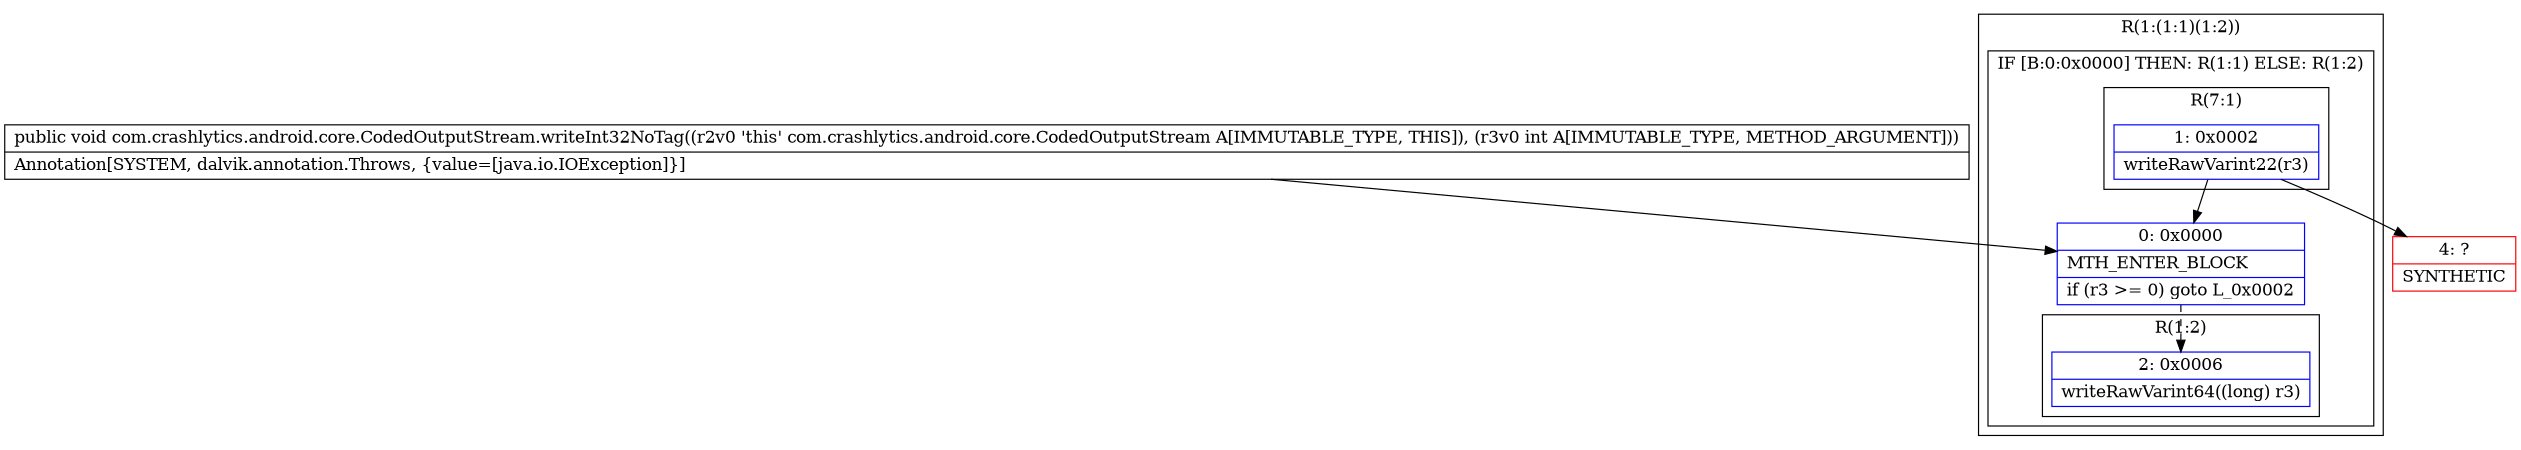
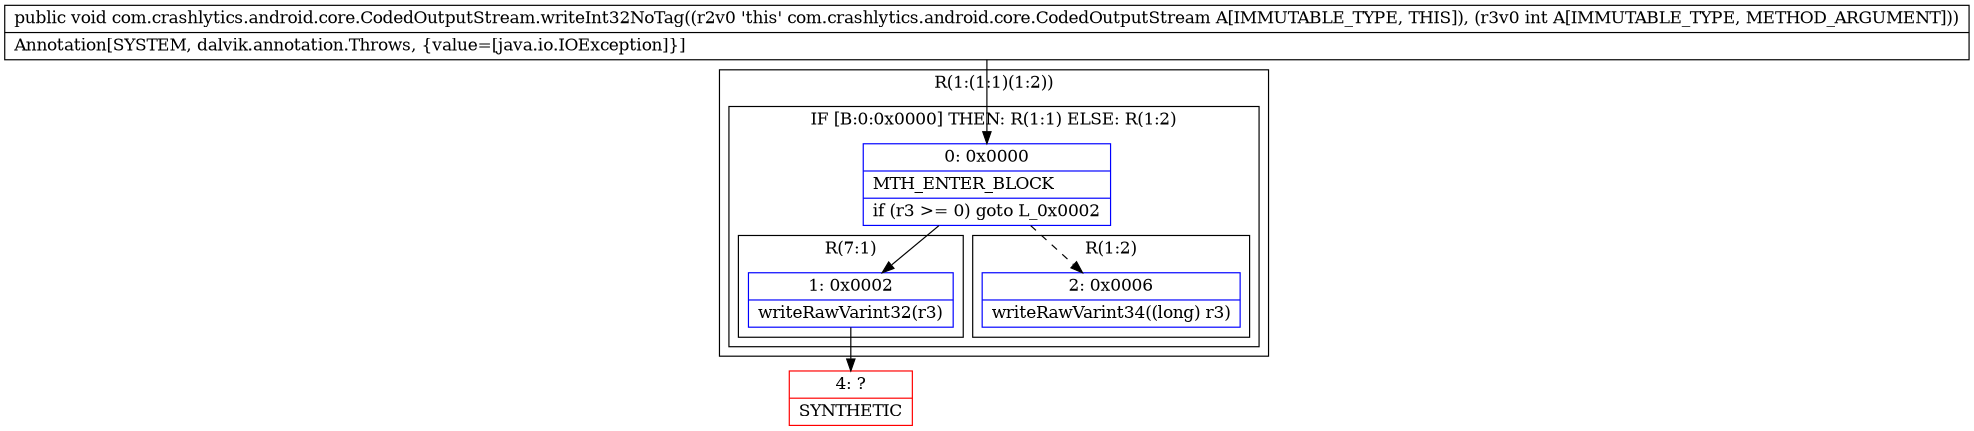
node "1: 0x0002": text "writeRawVarint22(r3)" -> "writeRawVarint32(r3)"
edge "1: 0x0002" -> "0: 0x0000": reversed
node "2: 0x0006": text "writeRawVarint64((long) r3)" -> "writeRawVarint34((long) r3)"
